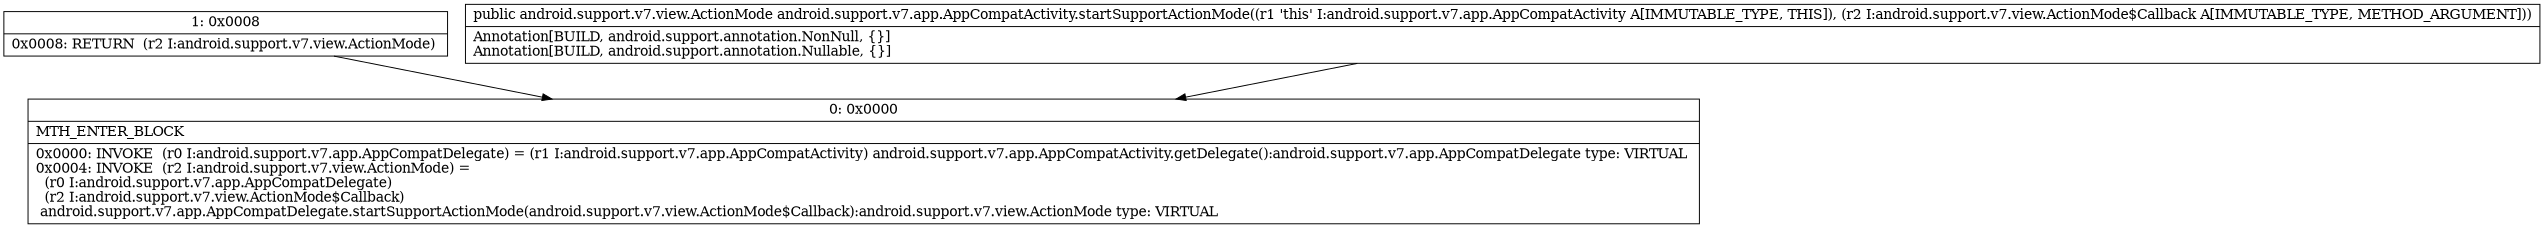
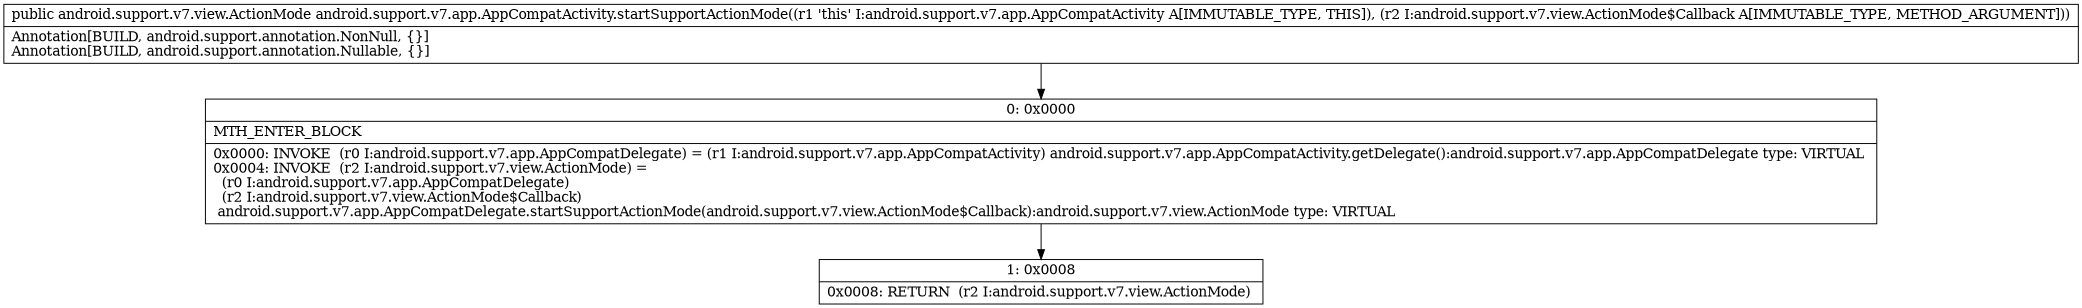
edge "1: 0x0008" -> "0: 0x0000": reversed
